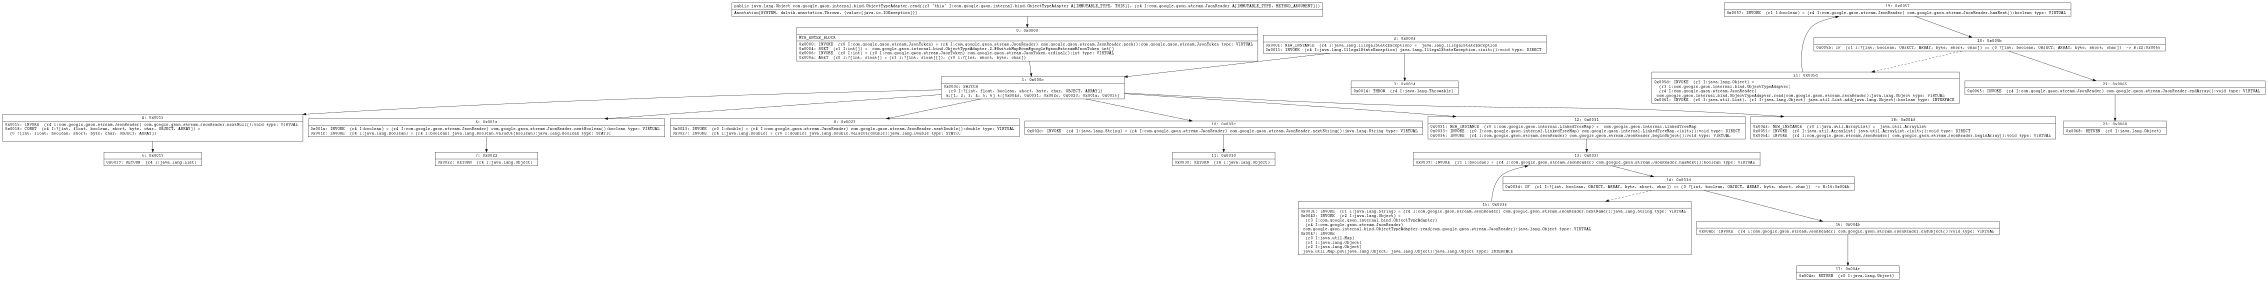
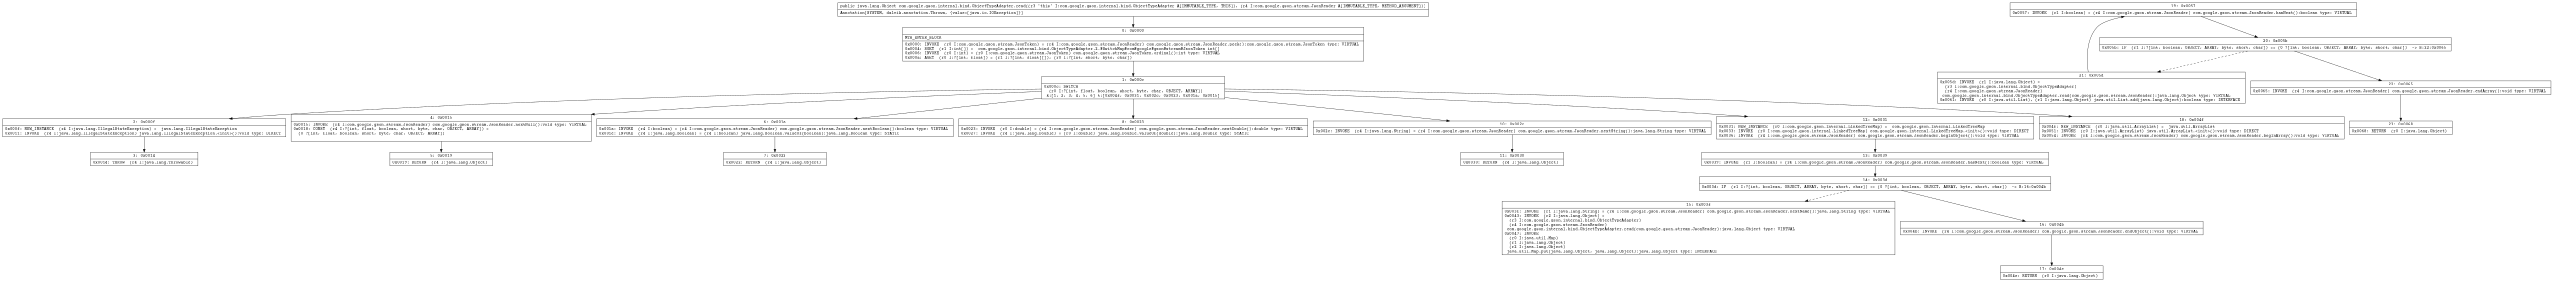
edge "2: 0x000f" -> "1: 0x000c": reversed
node "5: 0x0019": text "0x0019: RETURN  (r4 I:java.lang.List)" -> "0x0019: RETURN  (r4 I:java.lang.Object)"
edge "15: 0x003f" -> "13: 0x0039": removed
